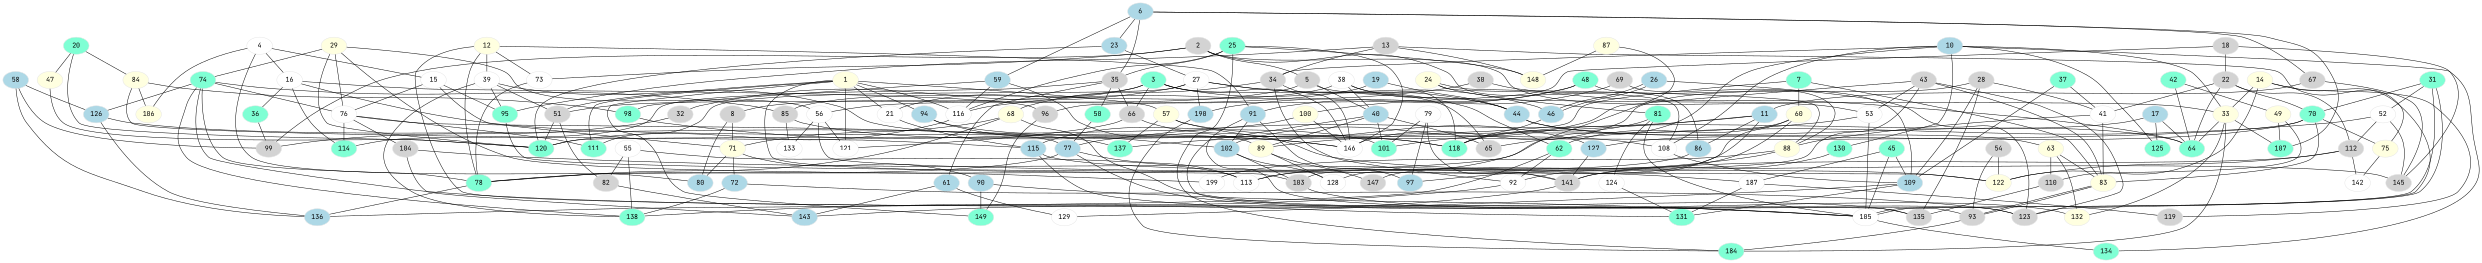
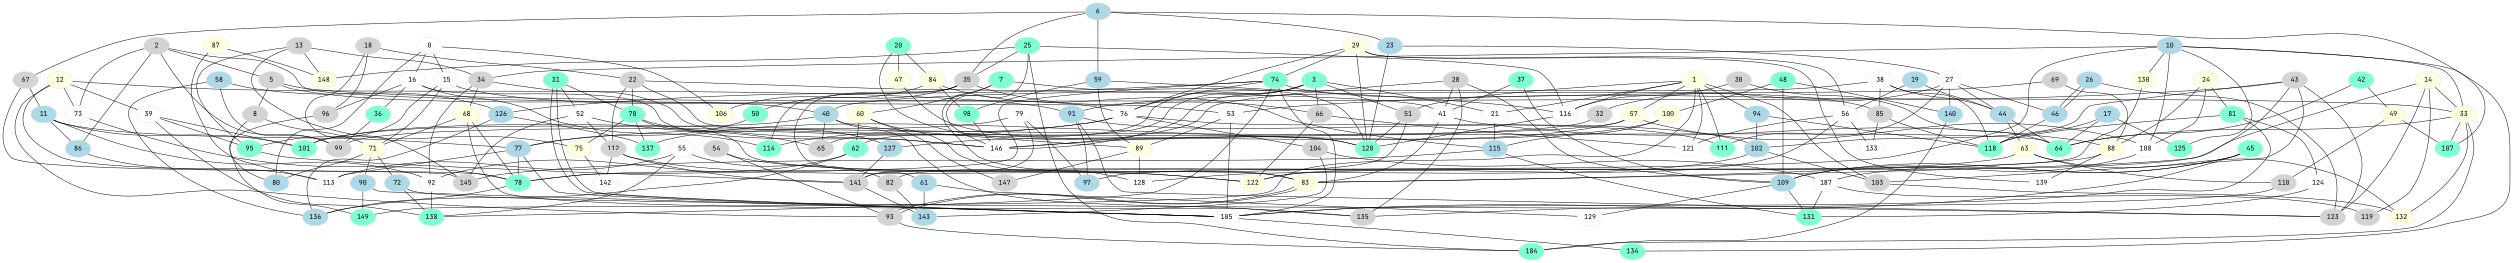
node "4": label "4" -> "0"
edge "39" -- "51": removed
node "190": label "190" -> "140"
node "130": fillcolor aquamarine -> lightyellow
node "199": label "199" -> "139"
